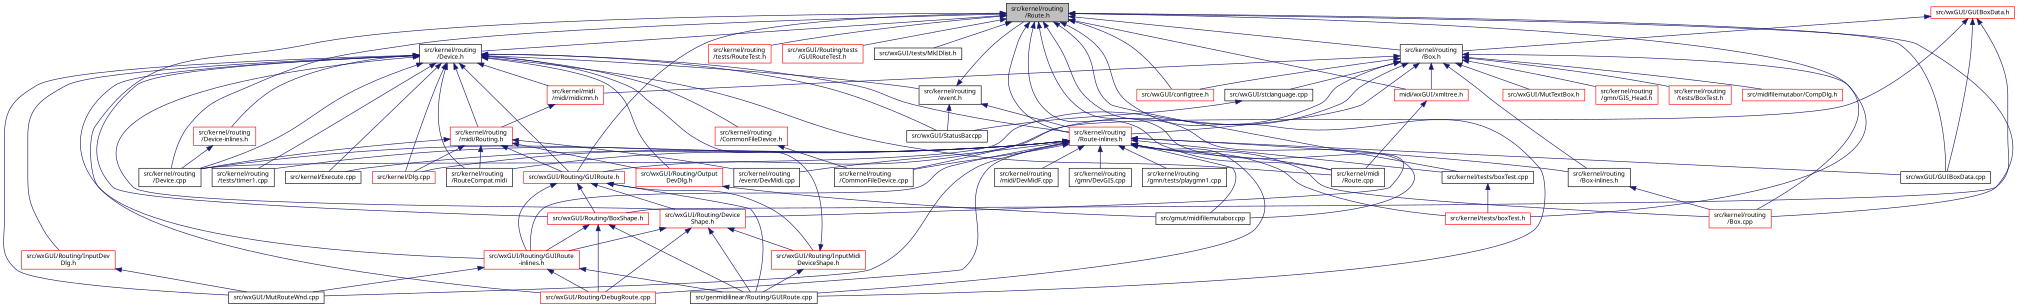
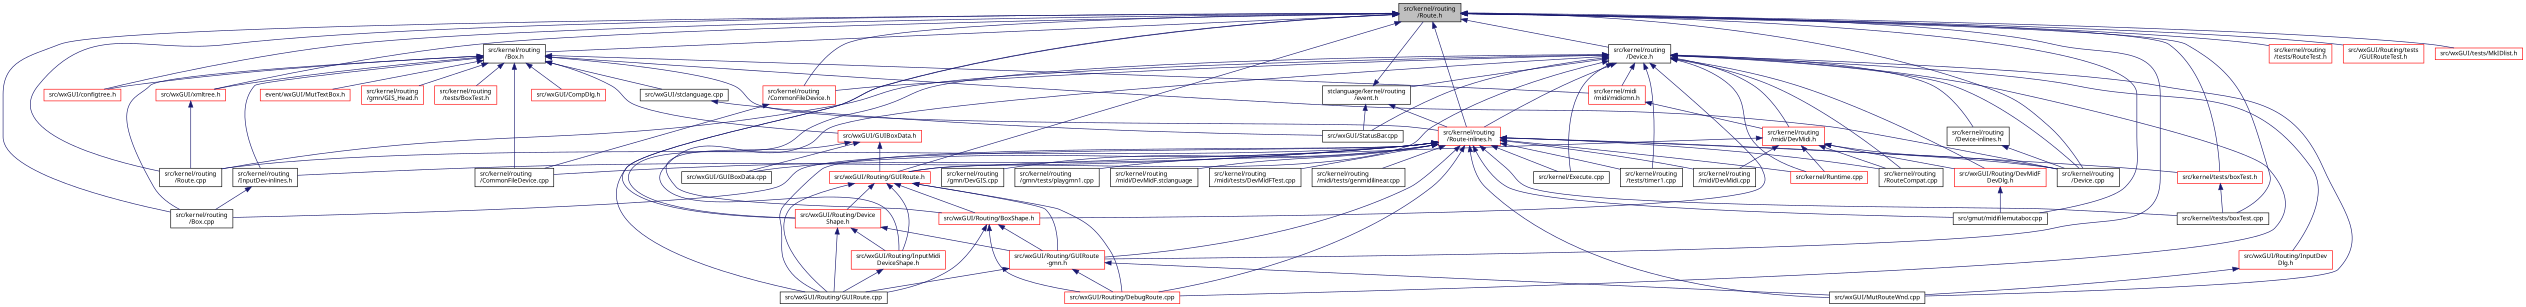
edge "src/wxGUI/GUIBoxData.cpp" -> "src/kernel/routing /Route.h": now "src/kernel/routing /CommonFileDevice.h" -> "src/kernel/routing /Route.h"
edge "src/kernel/routing /Box.h" -> "src/wxGUI/GUIBoxData.h": reversed
node "src/wxGUI/tests/MkIDlist.h": color black -> red
node "src/kernel/routing /event.h": label "src/kernel/routing /event.h" -> "stclanguage/kernel/routing /event.h"
node "midi/wxGUI/xmltree.h": label "midi/wxGUI/xmltree.h" -> "src/wxGUI/xmltree.h"
node "src/wxGUI/MutTextBox.h": label "src/wxGUI/MutTextBox.h" -> "event/wxGUI/MutTextBox.h"
node "src/midifilemutabor/CompDlg.h": label "src/midifilemutabor/CompDlg.h" -> "src/wxGUI/CompDlg.h"
edge "src/kernel/routing /Device.h" -> "src/wxGUI/Routing/InputMidi DeviceShape.h": reversed
node "src/kernel/routing /Device-inlines.h": color red -> black
node "src/kernel/routing /midi/Routing.h": label "src/kernel/routing /midi/Routing.h" -> "src/kernel/routing /midi/DevMidi.h"
node "src/kernel/Dlg.cpp": label "src/kernel/Dlg.cpp" -> "src/kernel/Runtime.cpp"
node "src/kernel/routing /RouteCompat.midi": label "src/kernel/routing /RouteCompat.midi" -> "src/kernel/routing /RouteCompat.cpp"
node "src/wxGUI/Routing/Output DevDlg.h": label "src/wxGUI/Routing/Output DevDlg.h" -> "src/wxGUI/Routing/DevMidF DevDlg.h"
node "src/kernel/routing /event/DevMidi.cpp": label "src/kernel/routing /event/DevMidi.cpp" -> "src/kernel/routing /midi/DevMidi.cpp"
node "src/kernel/routing /midi/DevMidF.cpp": label "src/kernel/routing /midi/DevMidF.cpp" -> "src/kernel/routing /midi/DevMidF.stclanguage"
node "src/kernel/routing /midi/tests/DevMidFTest.cpp": added
node "src/kernel/midi /Route.cpp": label "src/kernel/midi /Route.cpp" -> "src/kernel/routing /Route.cpp"
node "src/kernel/routing /midi/tests/genmidilinear.cpp": added
node "src/kernel/routing /Box-inlines.h": label "src/kernel/routing /Box-inlines.h" -> "src/kernel/routing /InputDev-inlines.h"
edge "src/kernel/tests/boxTest.h" -> "src/kernel/tests/boxTest.cpp": reversed
node "src/kernel/routing /Box.cpp": color red -> black
node "src/wxGUI/Routing/GUIRoute -inlines.h": label "src/wxGUI/Routing/GUIRoute -inlines.h" -> "src/wxGUI/Routing/GUIRoute -gmn.h"
edge "src/wxGUI/Routing/DebugRoute.cpp" -> "src/wxGUI/Routing/Device Shape.h": now "src/wxGUI/Routing/DebugRoute.cpp" -> "src/wxGUI/Routing/GUIRoute.h"
node "src/genmidilinear/Routing/GUIRoute.cpp": label "src/genmidilinear/Routing/GUIRoute.cpp" -> "src/wxGUI/Routing/GUIRoute.cpp"
